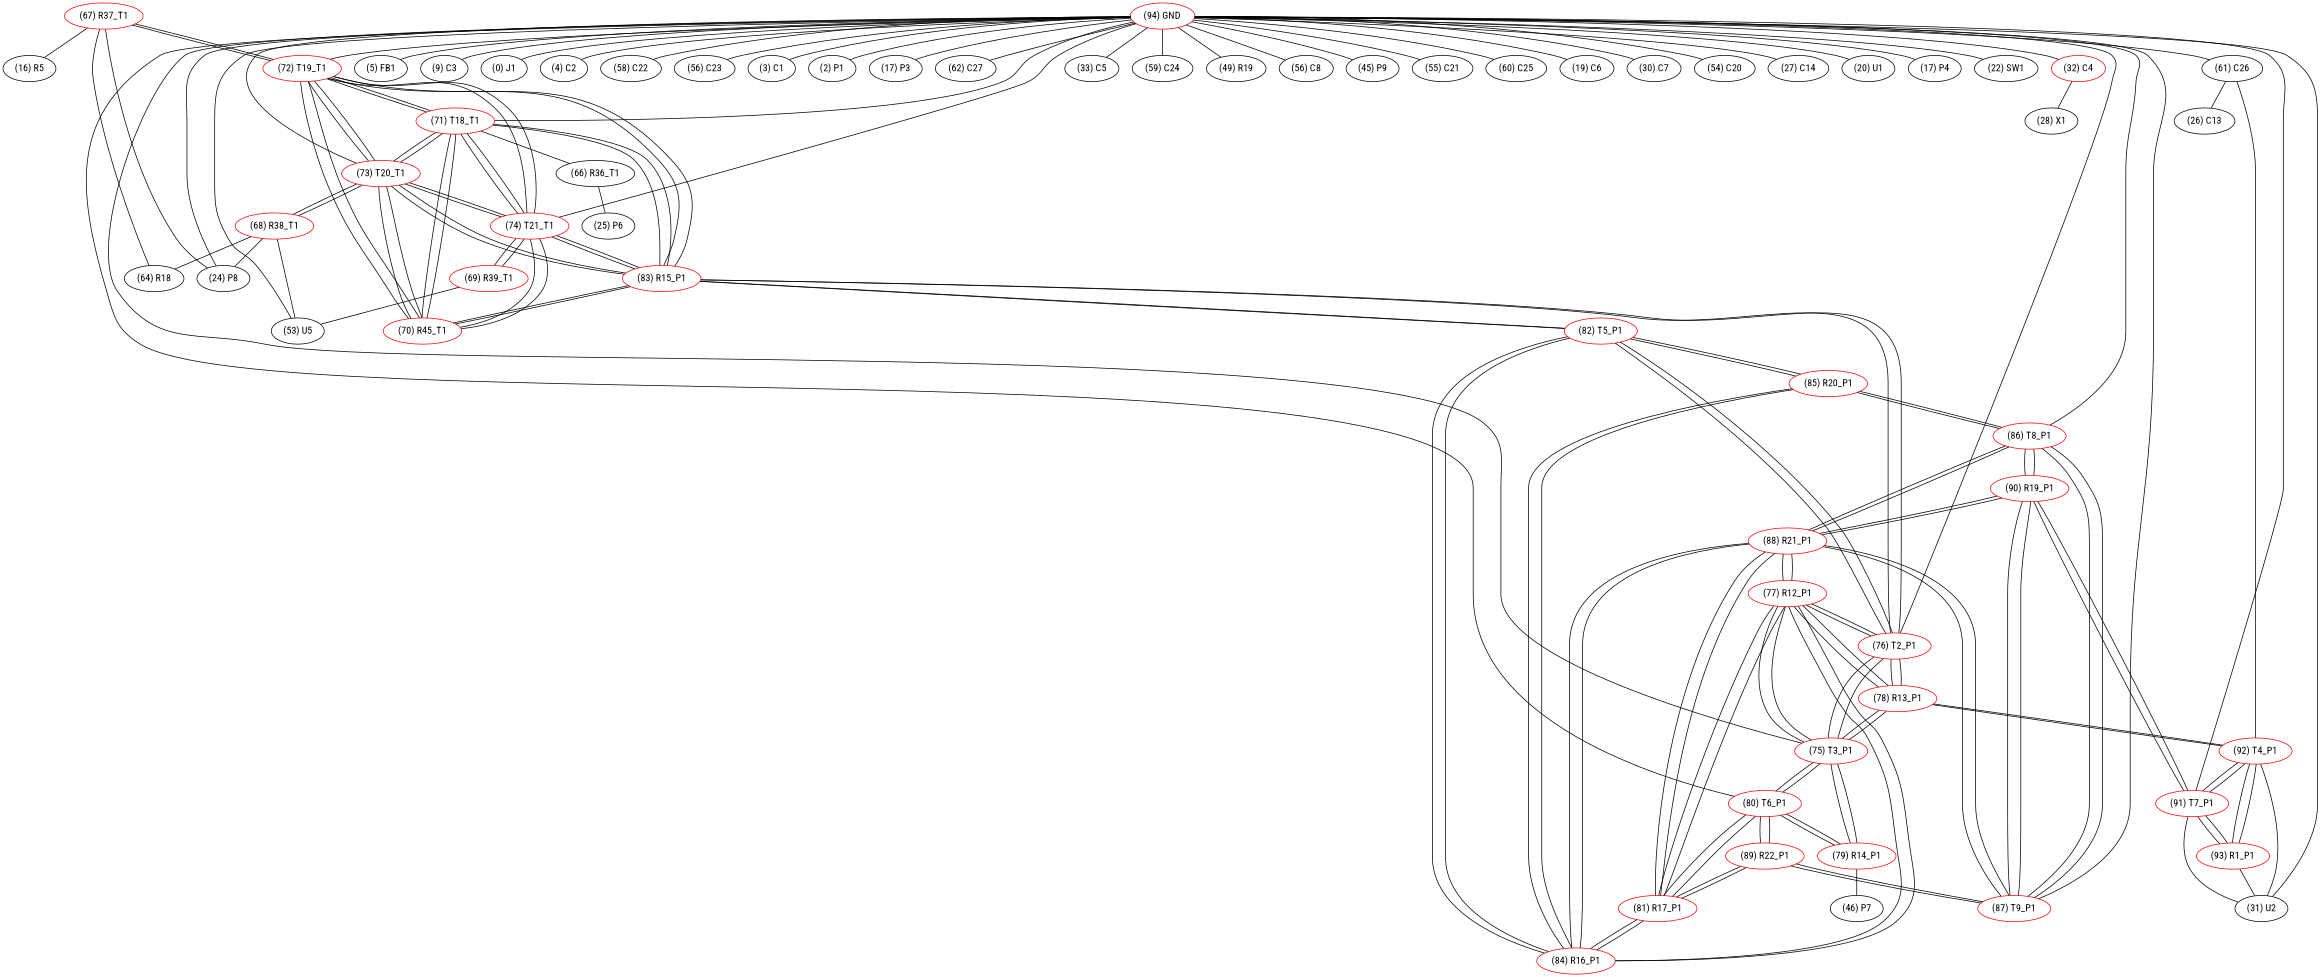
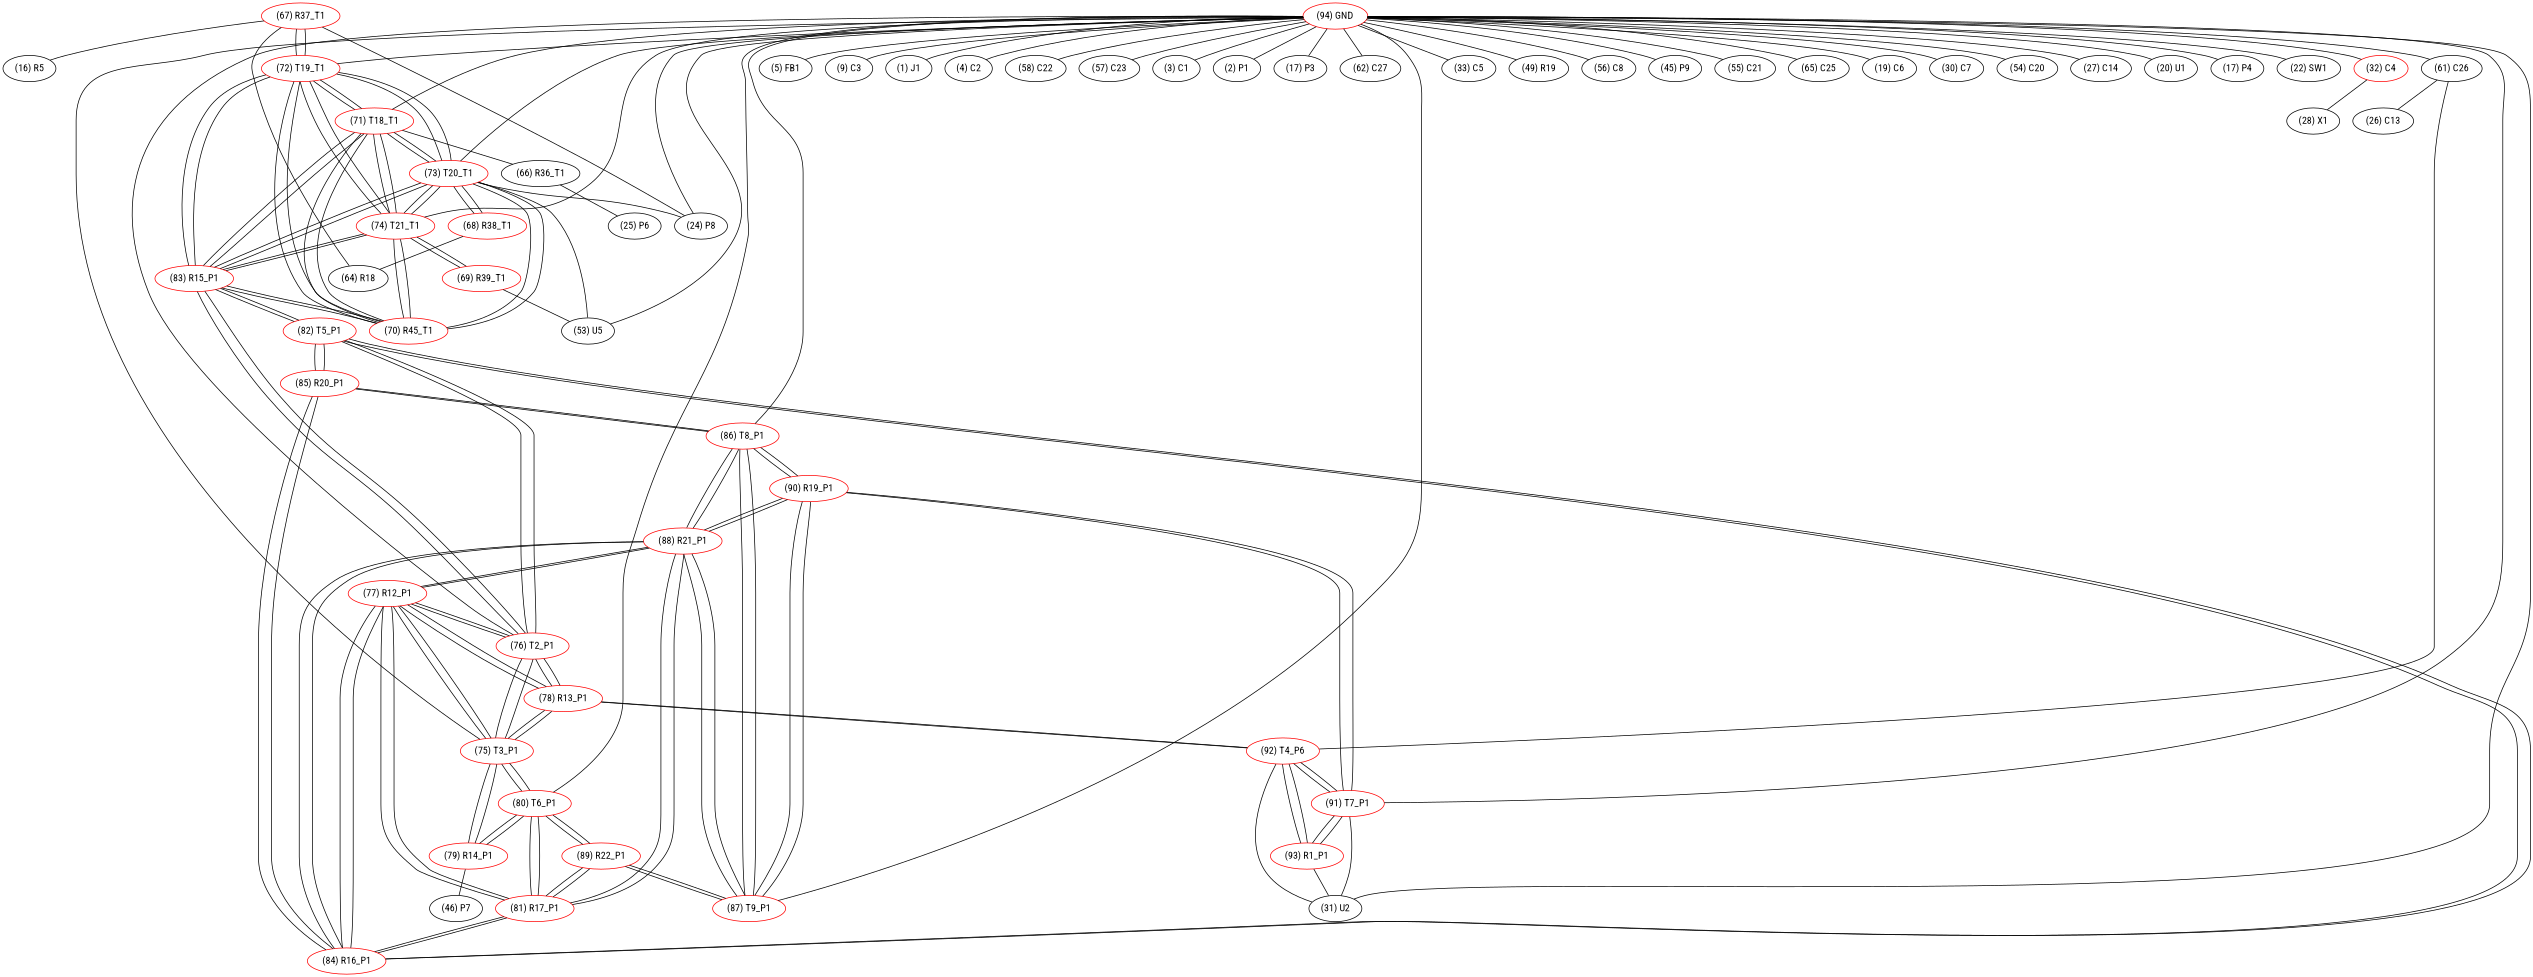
node "(0) J1": label "(0) J1" -> "(1) J1"
node "(56) C23": label "(56) C23" -> "(57) C23"
node "(59) C24": removed
node "(60) C25": label "(60) C25" -> "(65) C25"
edge "(68) R38_T1" -- "(24) P8": now "(73) T20_T1" -- "(24) P8"
edge "(68) R38_T1" -- "(53) U5": now "(73) T20_T1" -- "(53) U5"
node "(92) T4_P1": label "(92) T4_P1" -> "(92) T4_P6"
